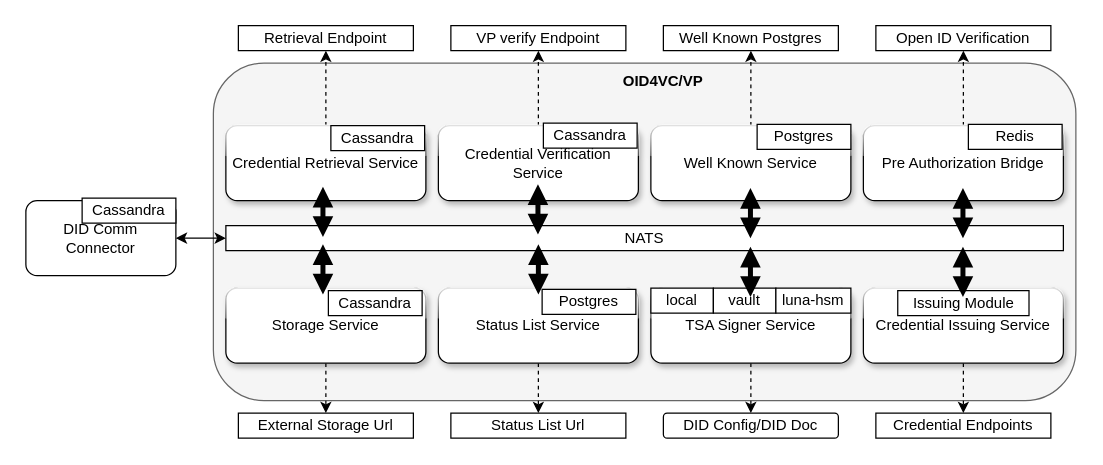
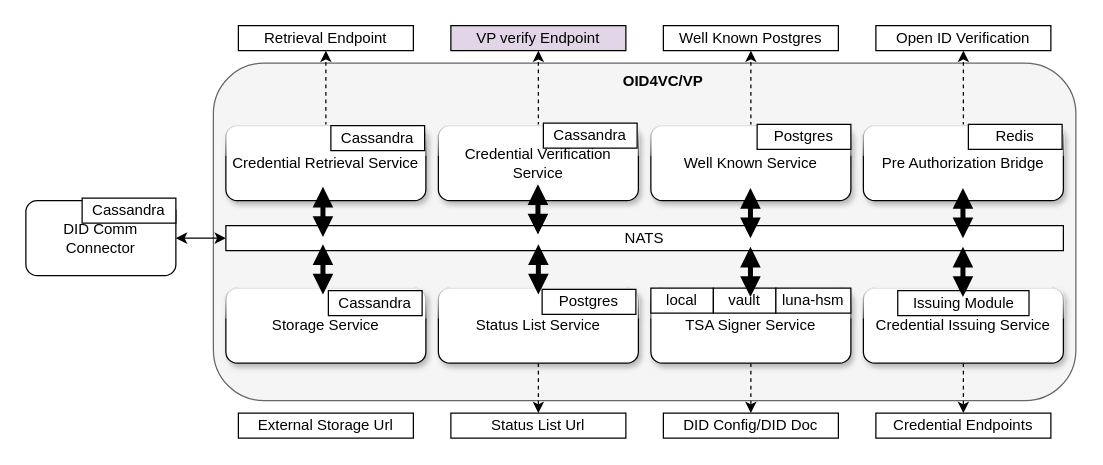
node "VP verify Endpoint": fillcolor #ffffff -> #e1d5e7
edge "Storage Service" -> "External Storage Url": removed
node "DID Config/DID Doc": shape rounded rectangle -> rectangle
